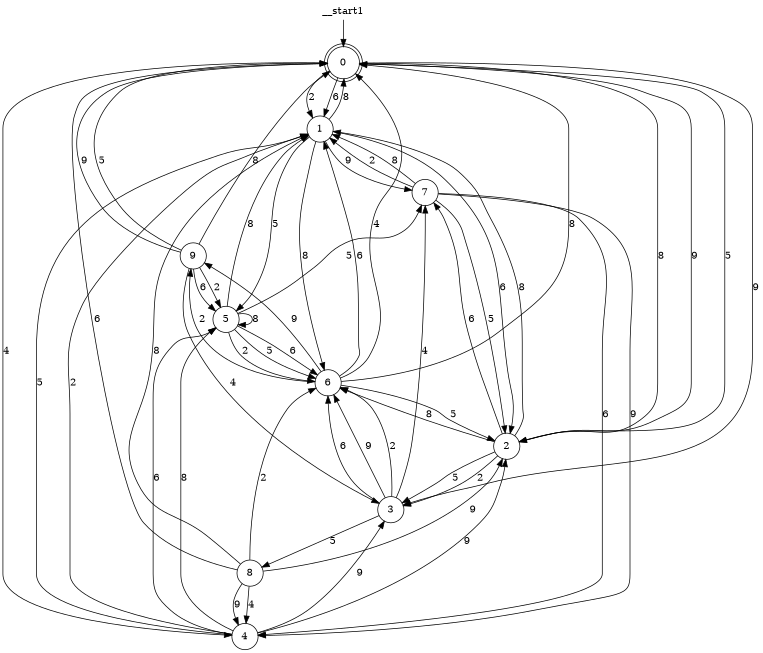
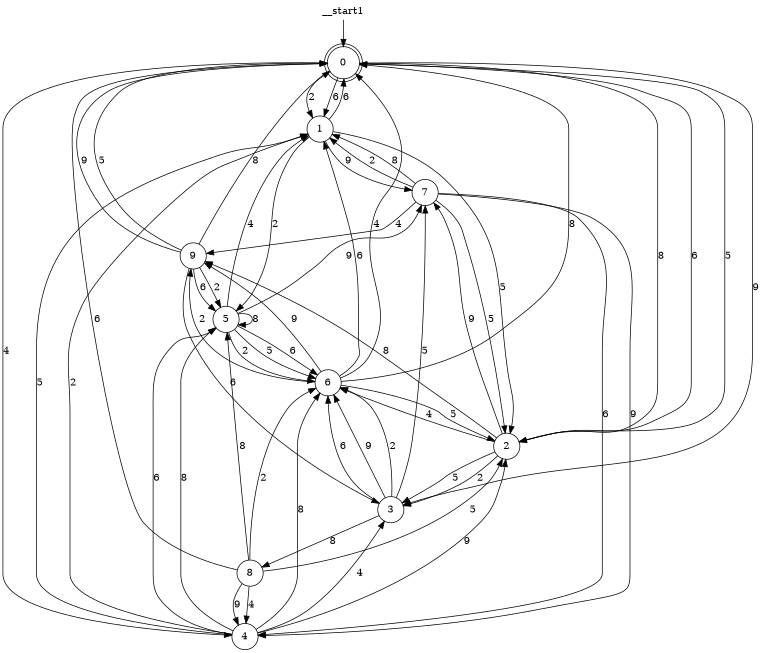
edge "1" -> "0": label "8" -> "6"
edge "5" -> "1": label "8" -> "4"
edge "1" -> "5": label "5" -> "2"
edge "2" -> "1": now "2" -> "9"
edge "7" -> "9": added, label "4"
edge "1" -> "6": now "4" -> "6"
edge "5" -> "7": label "5" -> "9"
edge "2" -> "0": label "9" -> "6"
edge "1" -> "2": label "6" -> "5"
edge "2" -> "7": label "6" -> "9"
edge "8" -> "1": now "8" -> "5"
edge "3" -> "7": label "4" -> "5"
edge "9" -> "3": label "4" -> "6"
edge "2" -> "6": label "8" -> "4"
edge "8" -> "2": label "9" -> "5"
edge "3" -> "8": label "5" -> "8"
edge "4" -> "3": label "9" -> "4"
